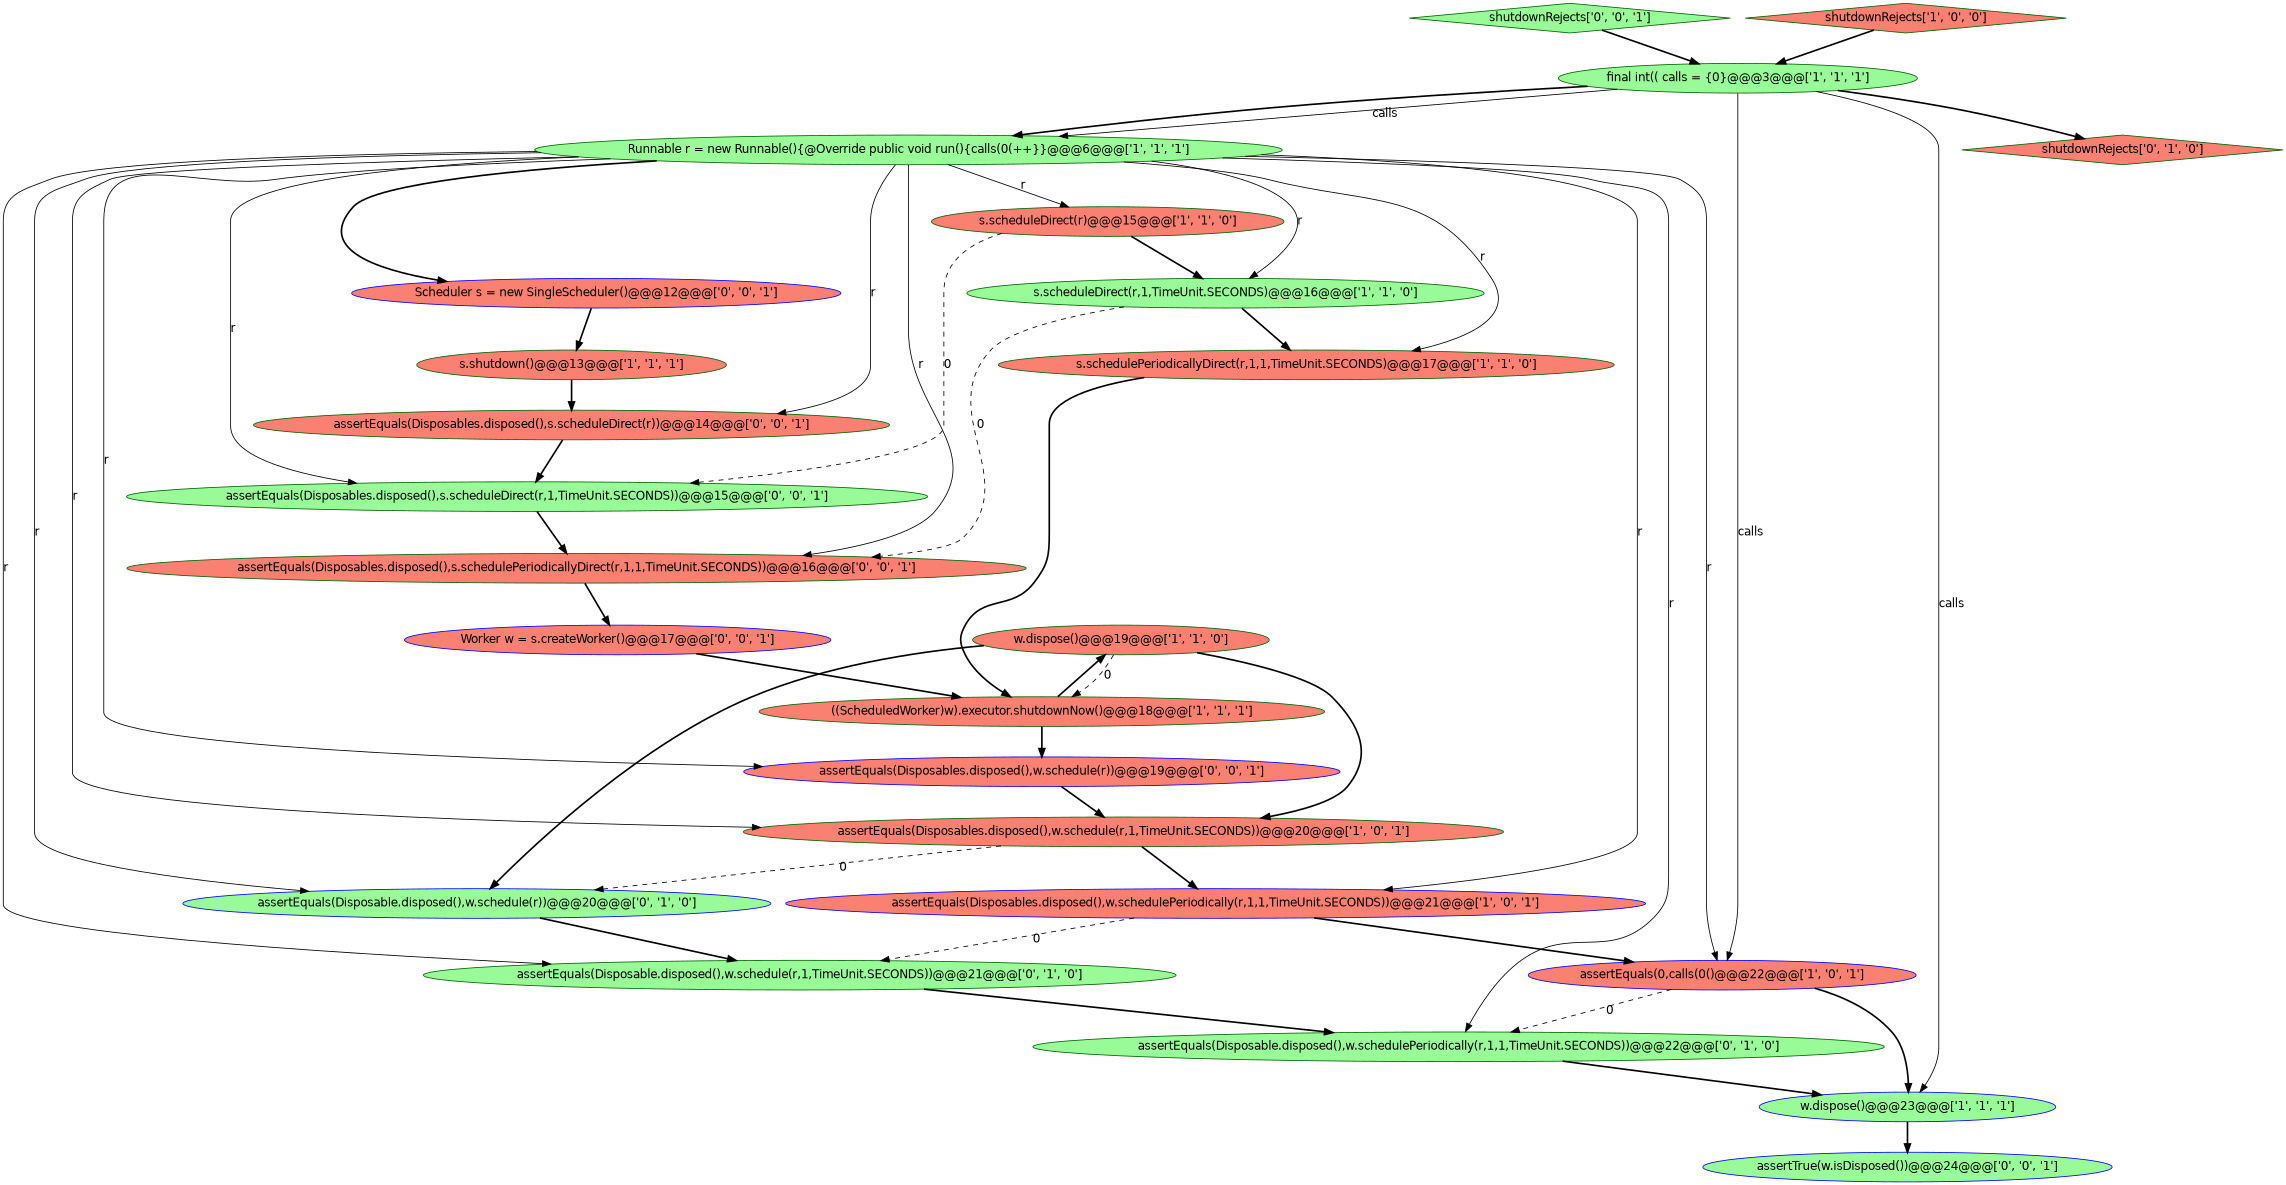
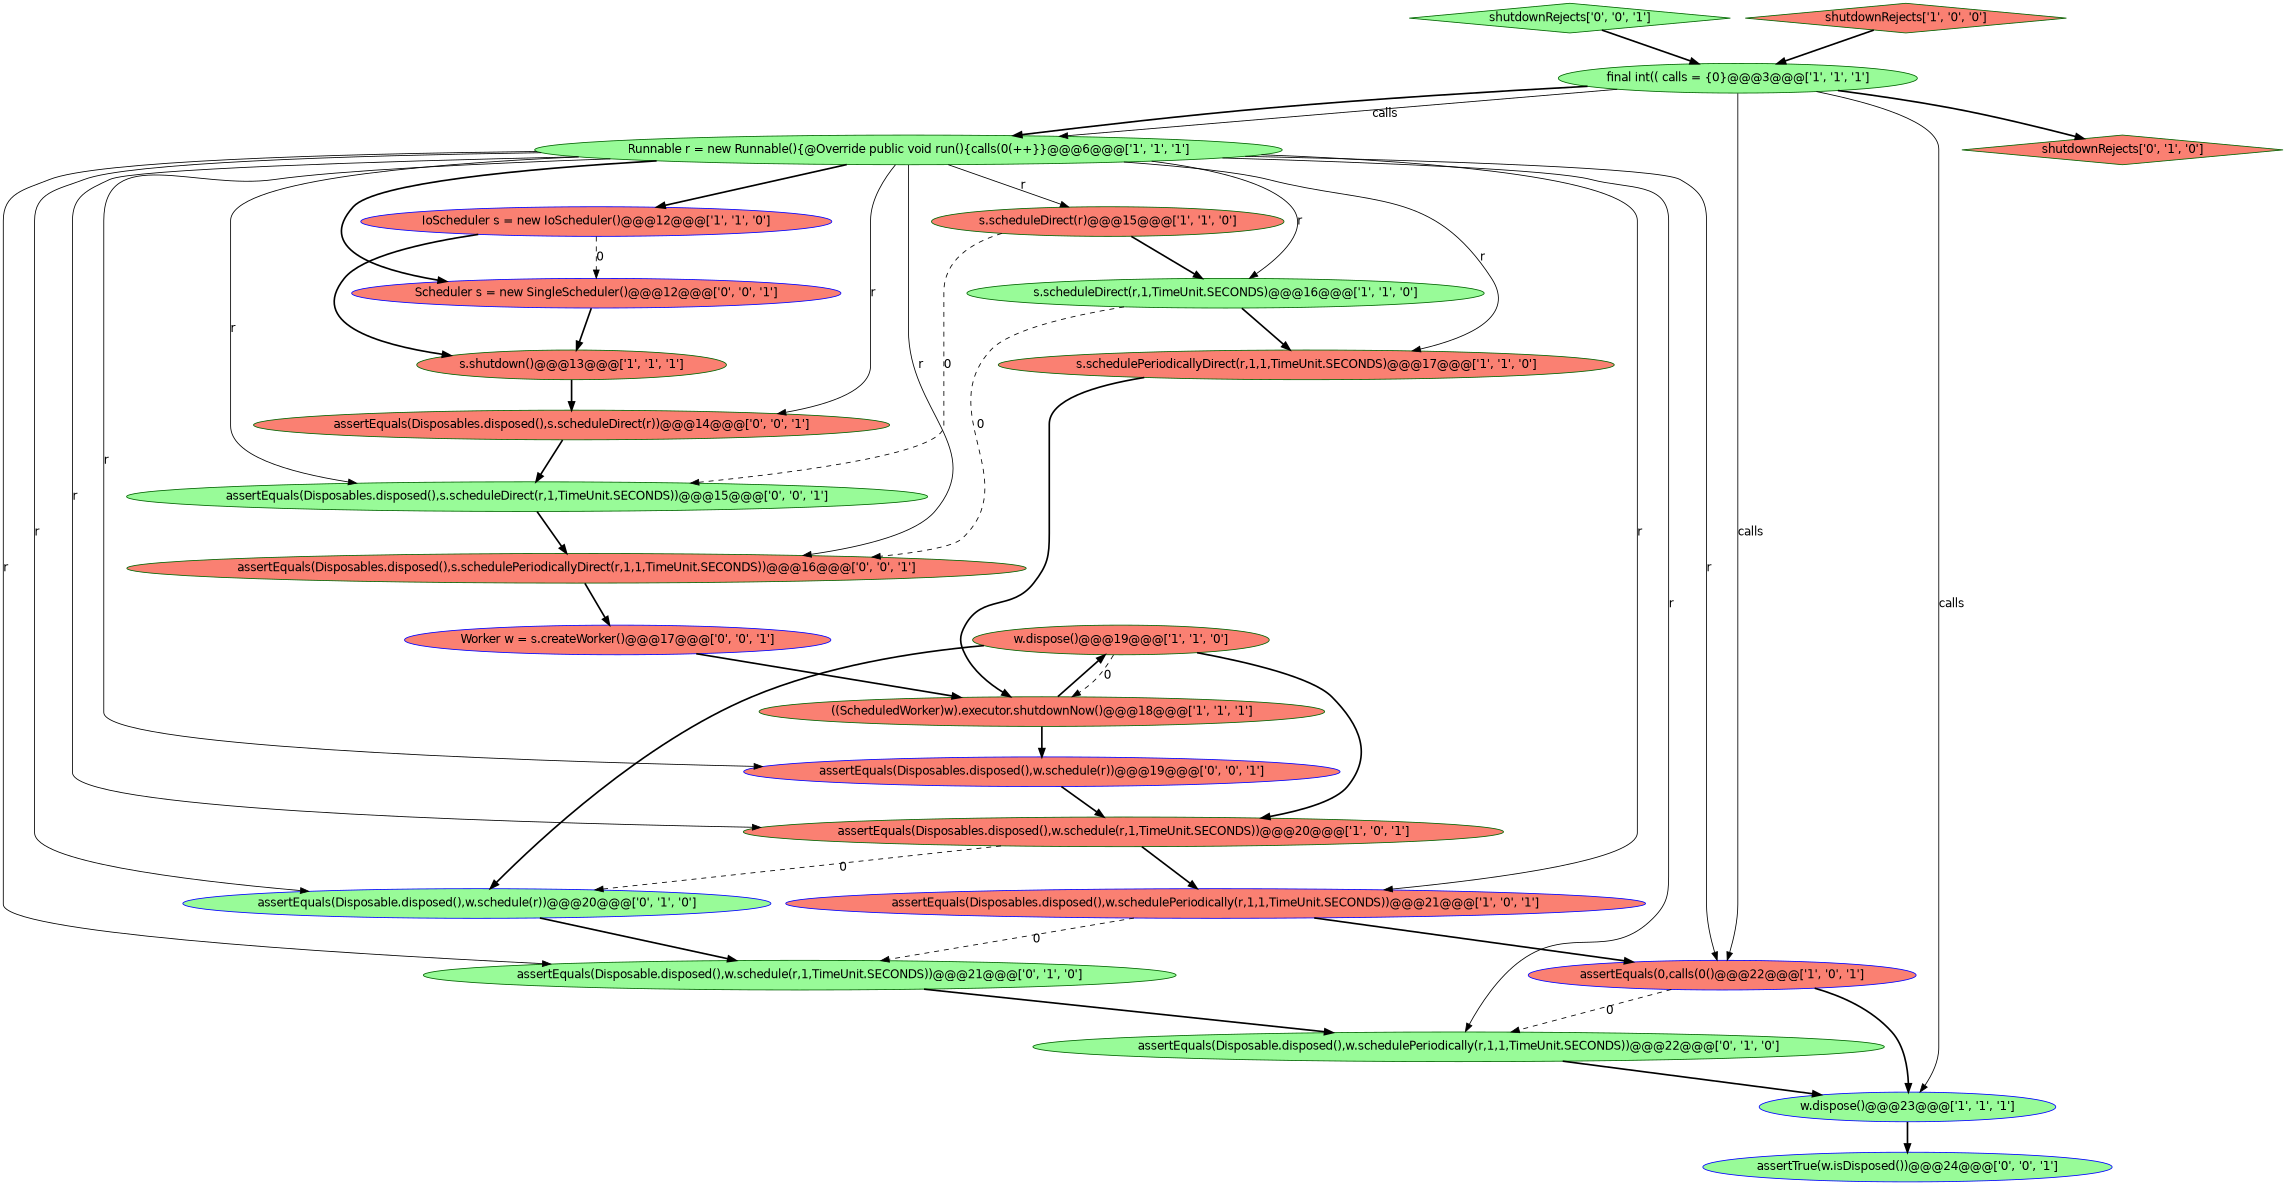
node "IoScheduler s = new IoScheduler()@@@12@@@['1', '1', '0']": added
